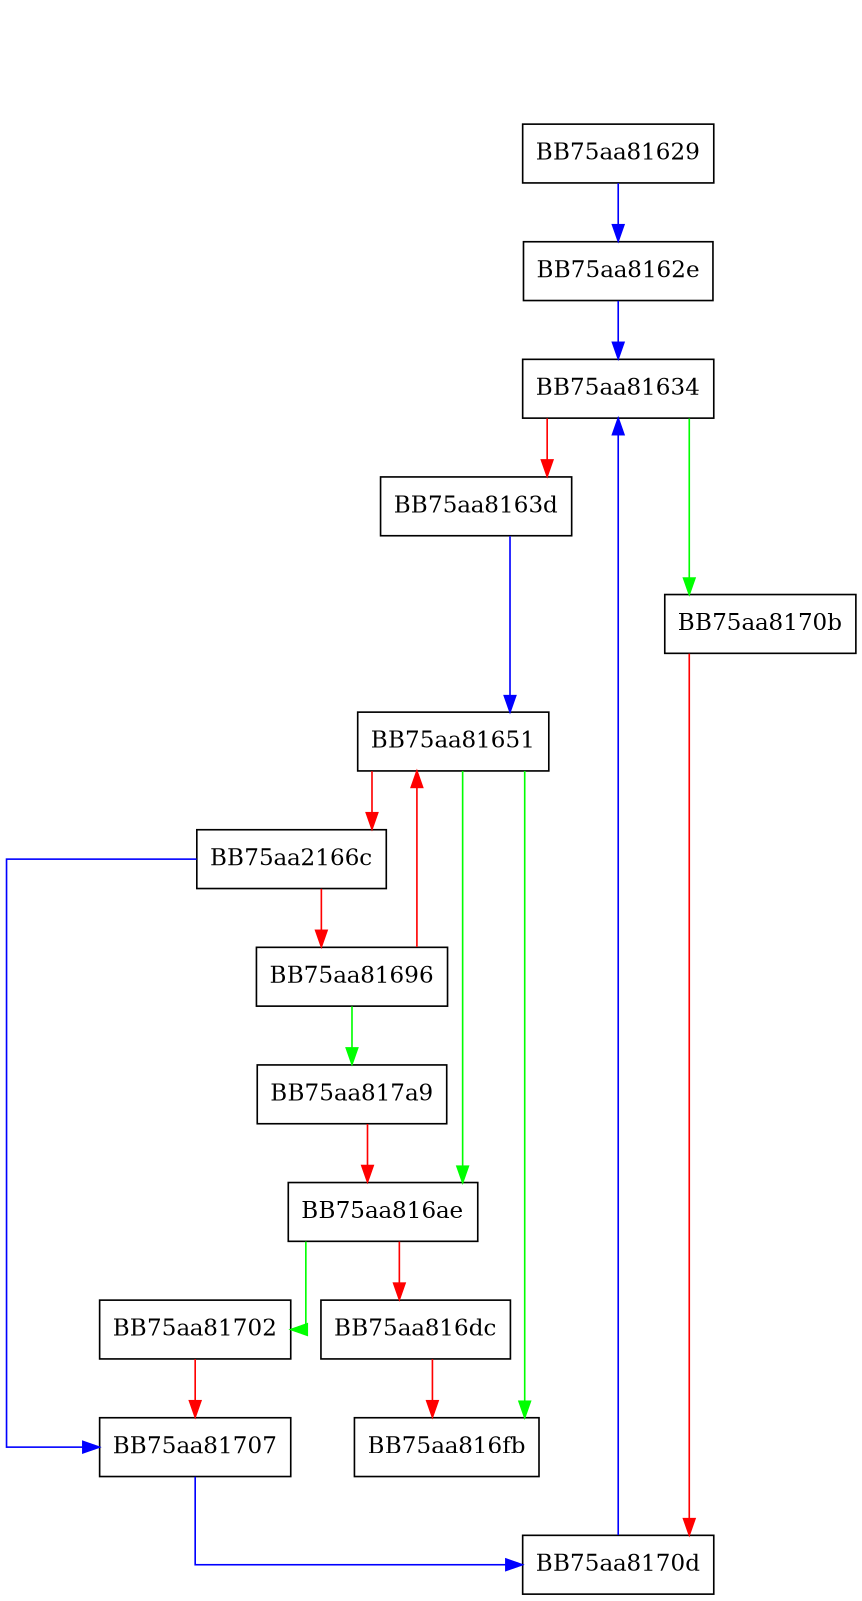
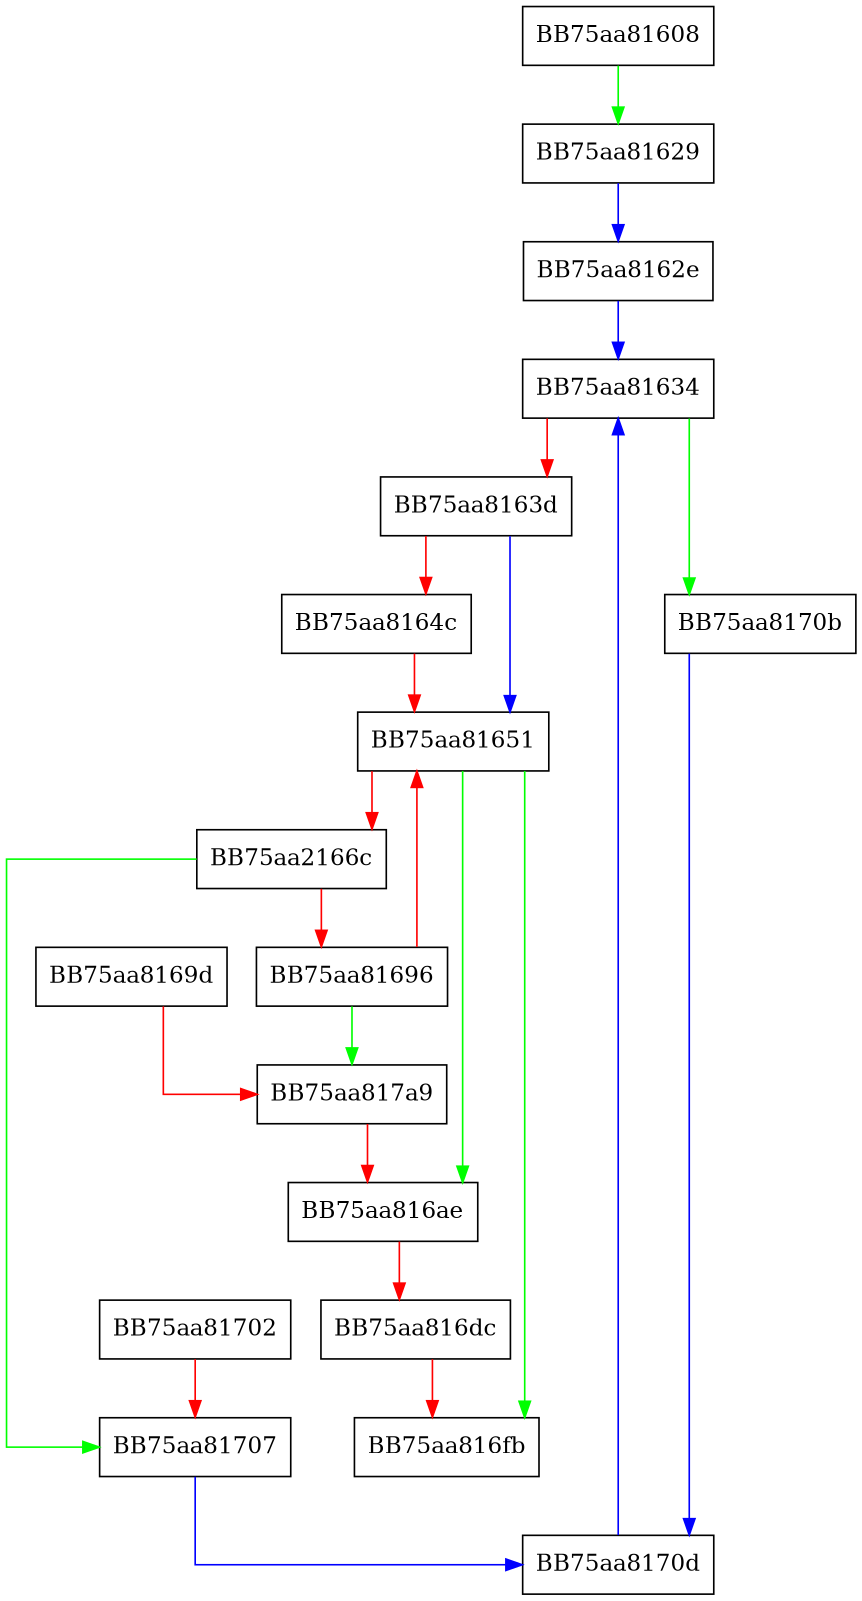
node "BB75aa81608": added
node "BB75aa8164c": added
node "BB75aa8169d": added
edge "BB75aa8170b" -> "BB75aa8170d": color red -> blue
edge "BB75aa2166c" -> "BB75aa81707": color blue -> green
edge "BB75aa816ae" -> "BB75aa81702": removed
